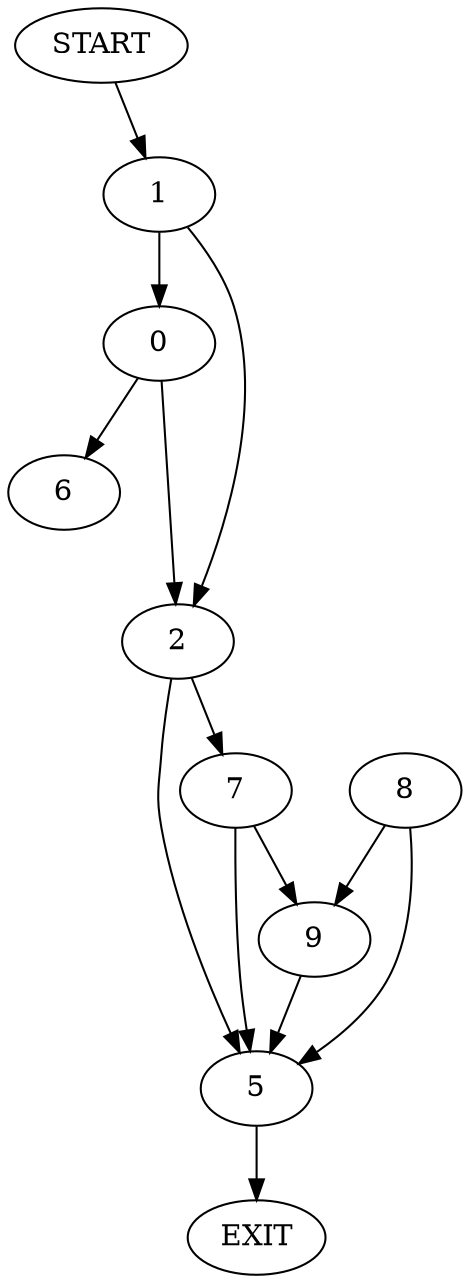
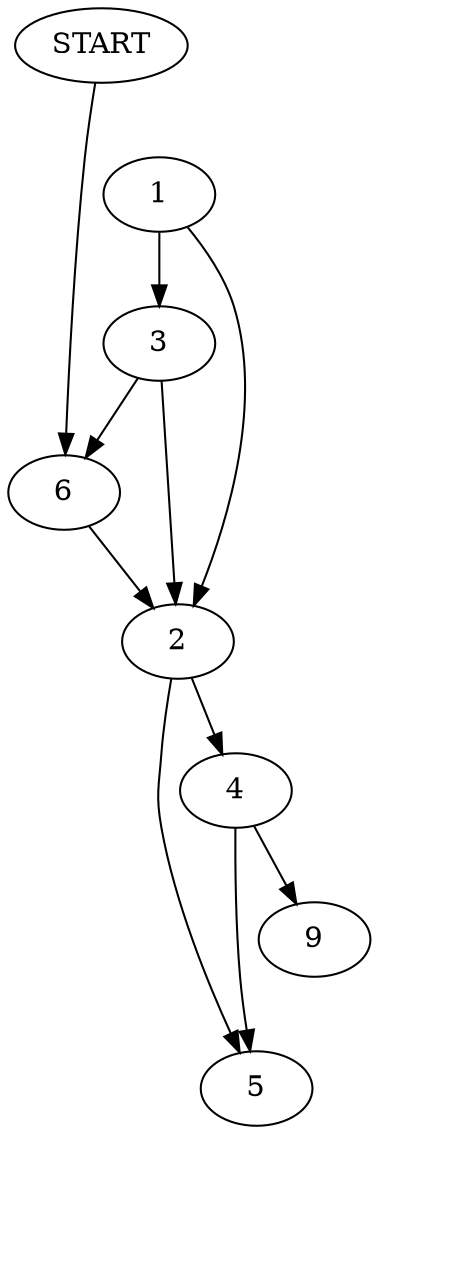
edge "START" -> "1": now "START" -> "6"
node "0": label "0" -> "3"
edge "6" -> "2": added
node "7": label "7" -> "4"
node "8": removed
edge "9" -> "5": removed
node "EXIT": removed
